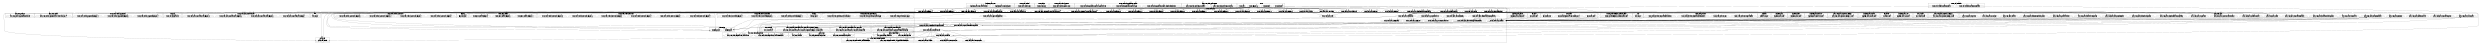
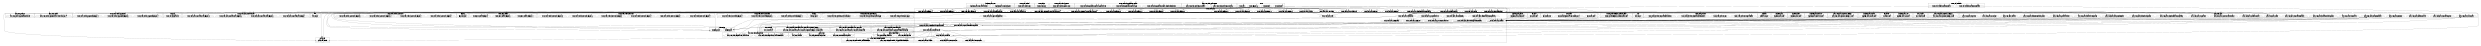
node "Moose::Meta::Class::BEGIN@11": removed
